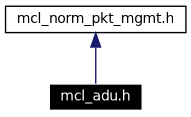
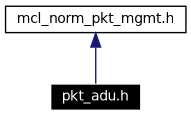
node "mcl_adu.h": label "mcl_adu.h" -> "pkt_adu.h"
